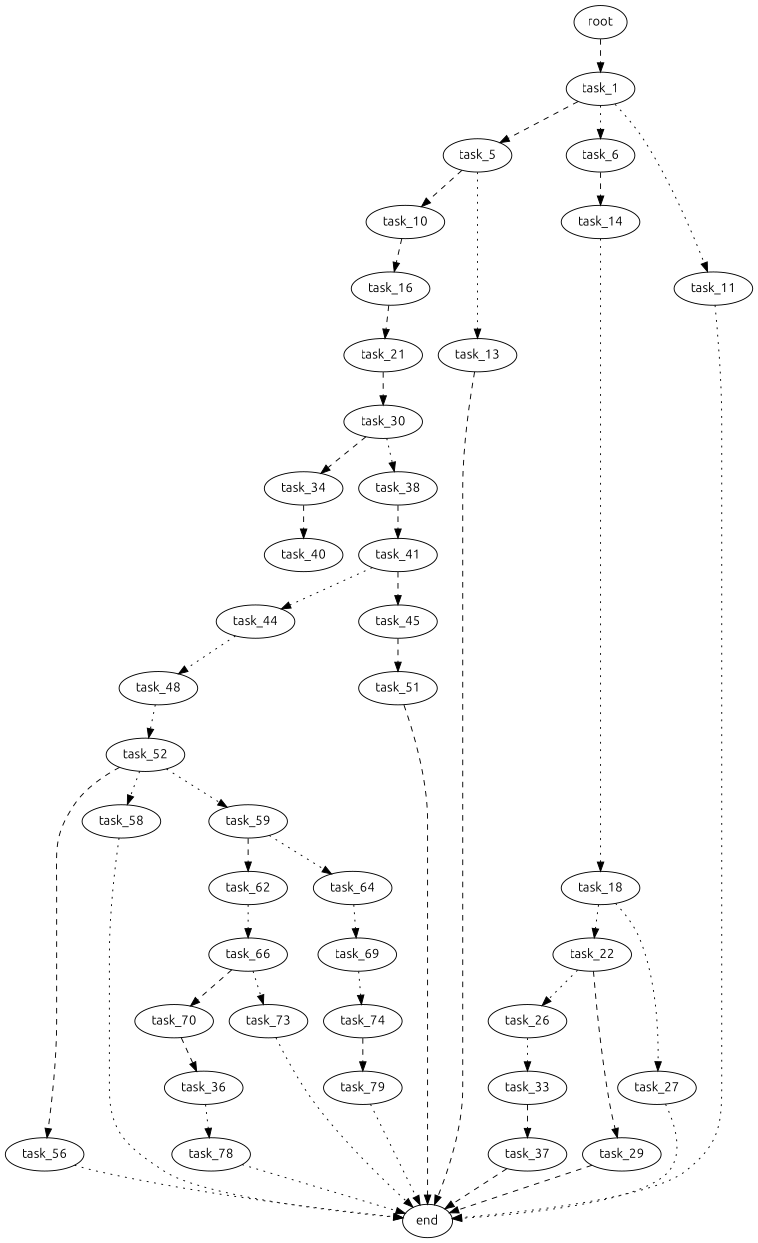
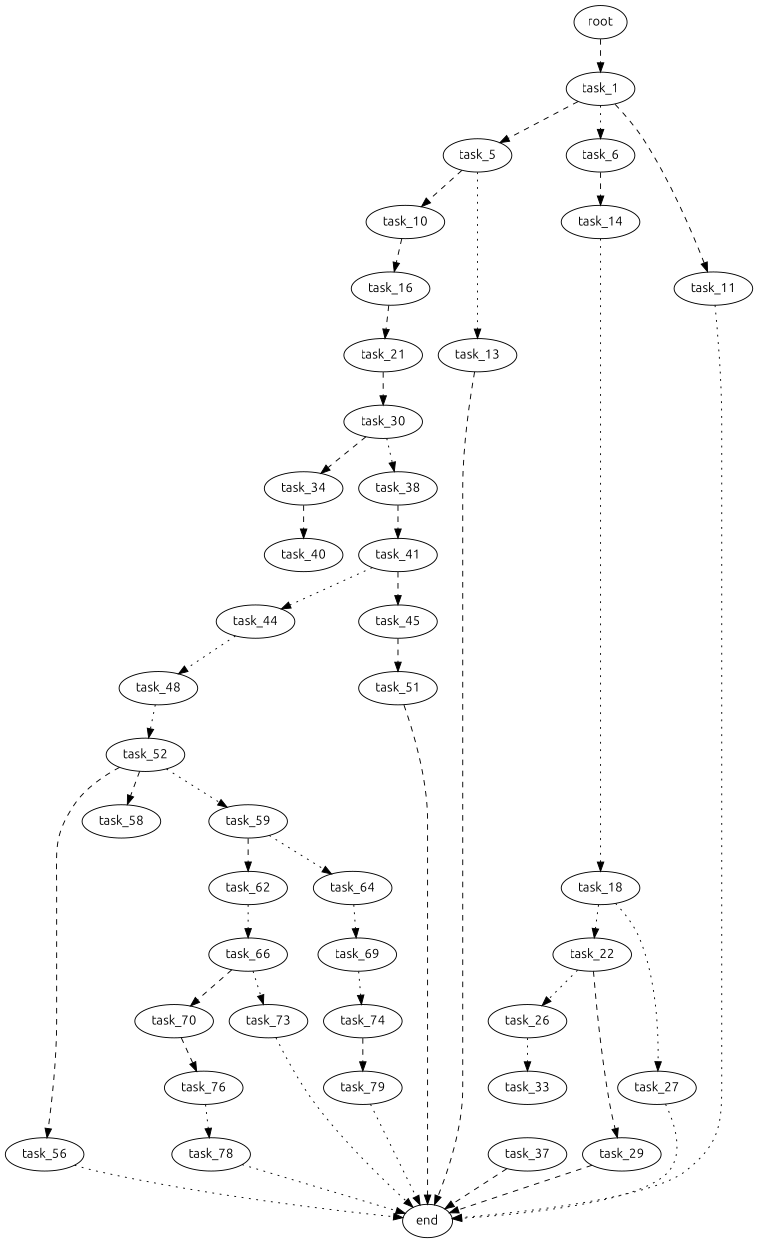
edge "task_1" -> "task_11": style dotted -> dashed
edge "task_52" -> "task_58": style dotted -> dashed
node "task_36": label "task_36" -> "task_76"
edge "task_33" -> "task_37": removed
edge "task_58" -> "end": removed
